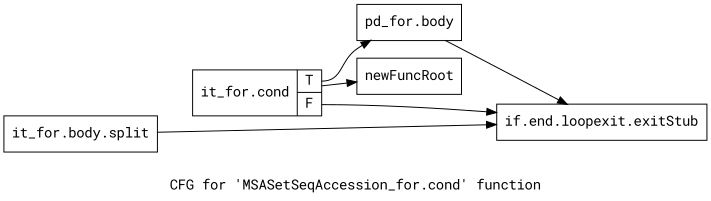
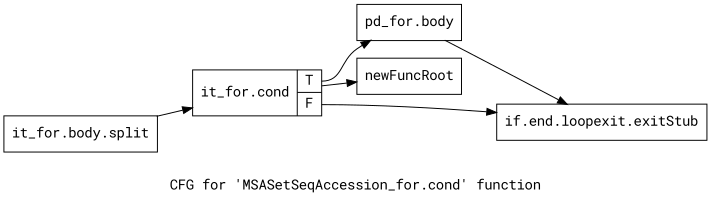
edge "it_for.body.split" -> "if.end.loopexit.exitStub": now "it_for.body.split" -> "it_for.cond"
